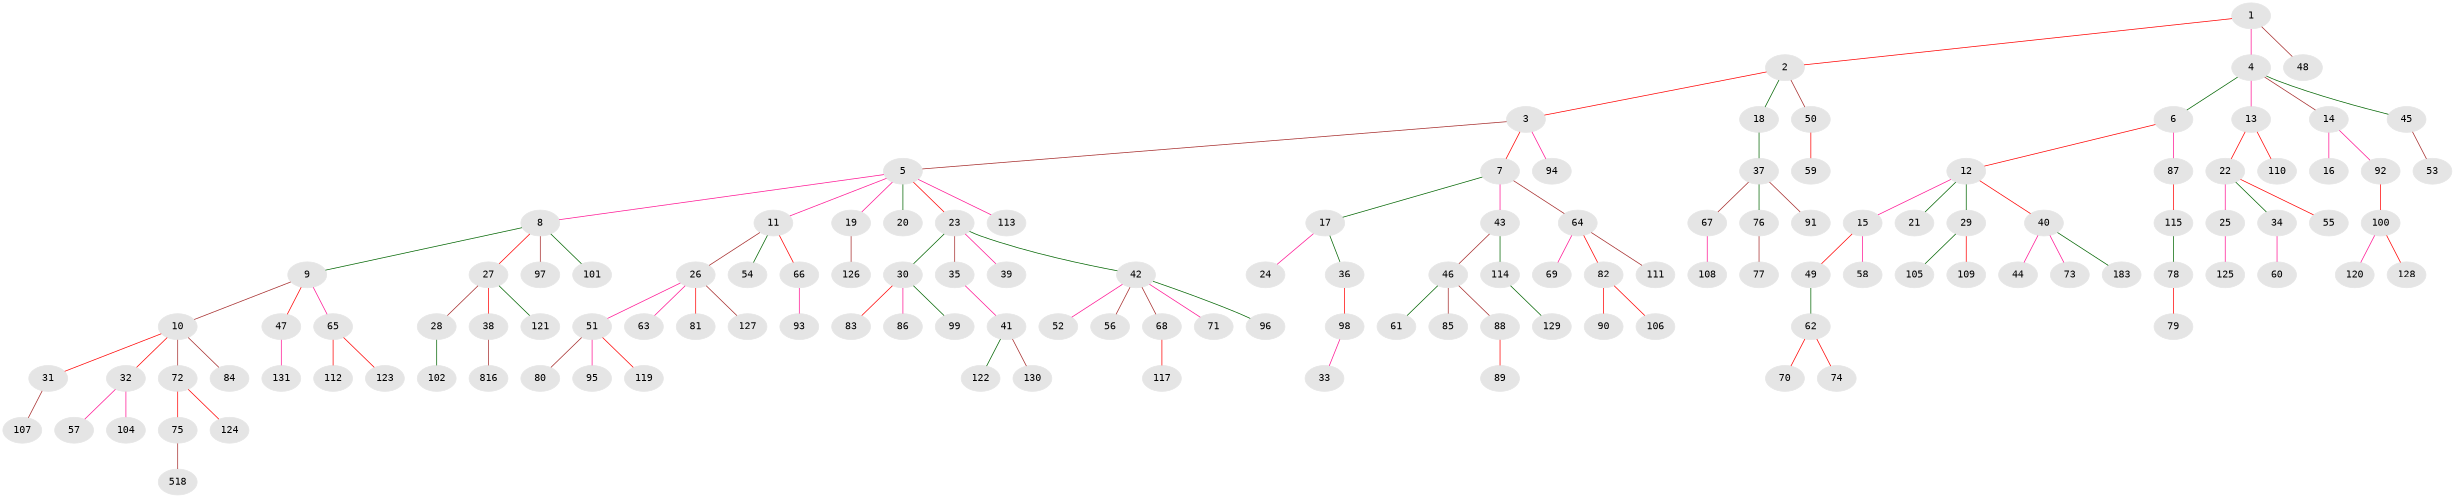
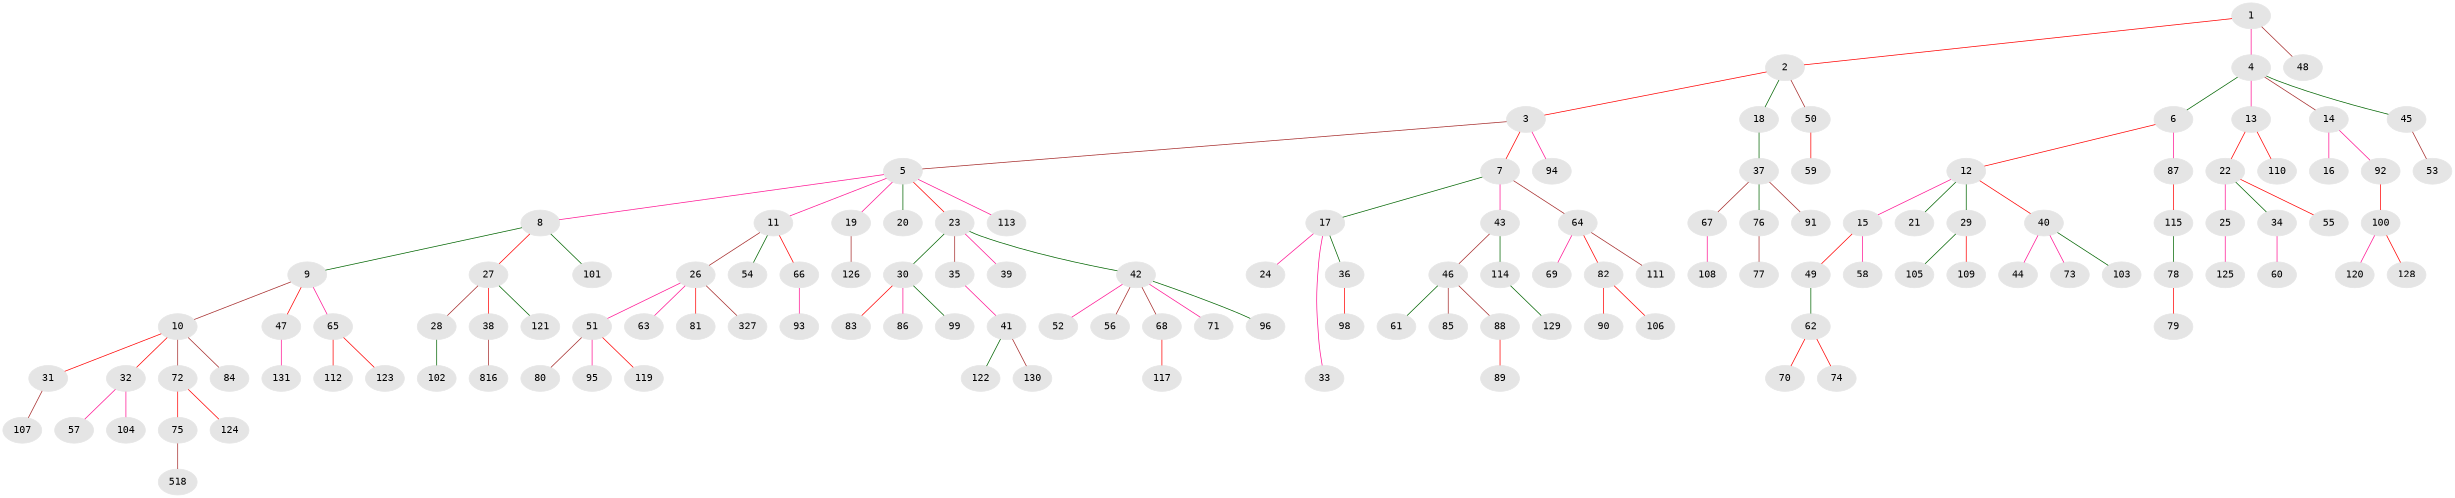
node "97": removed
node "183": label "183" -> "103"
node "127": label "127" -> "327"
edge "98" -- "33": now "17" -- "33"
